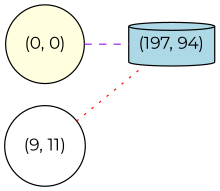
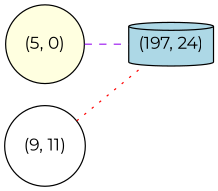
node "(0, 0)": label "(0, 0)" -> "(5, 0)"
node "(197, 94)": label "(197, 94)" -> "(197, 24)"
